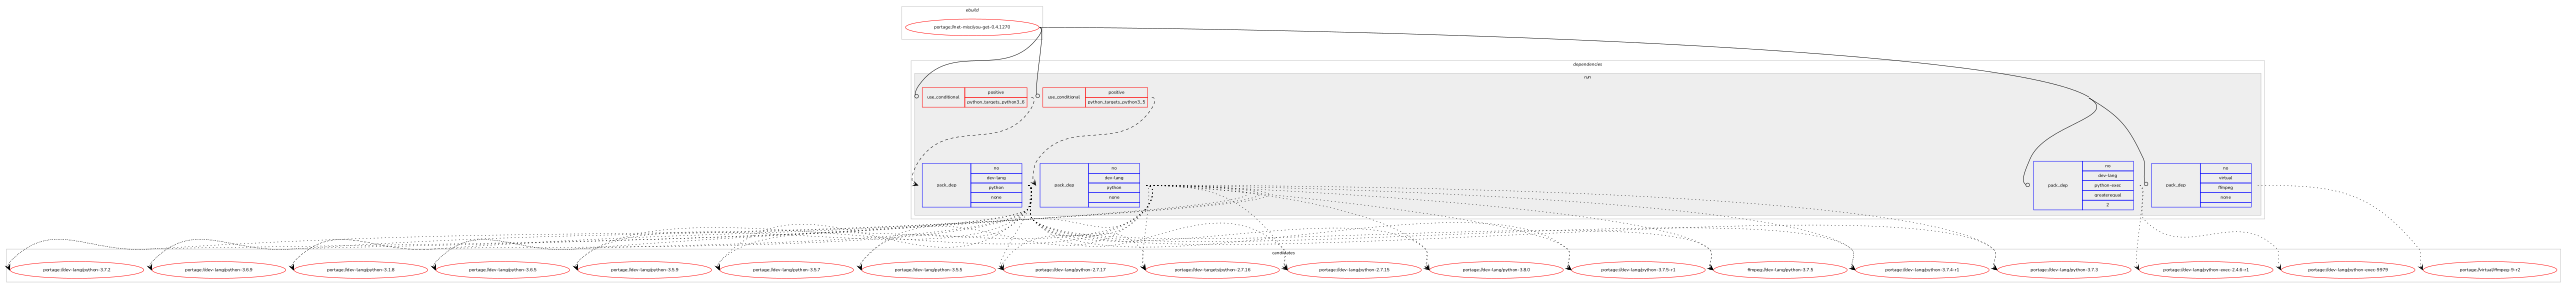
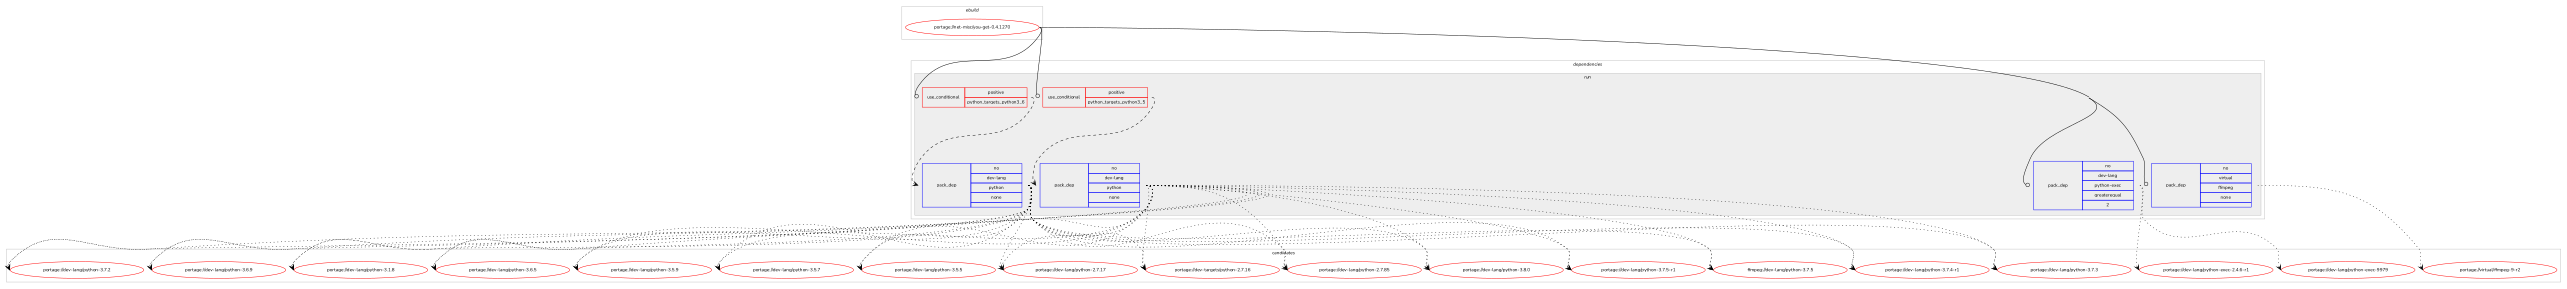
node "portage://dev-lang/python-2.7.15": label "portage://dev-lang/python-2.7.15" -> "portage://dev-lang/python-2.7.85"
